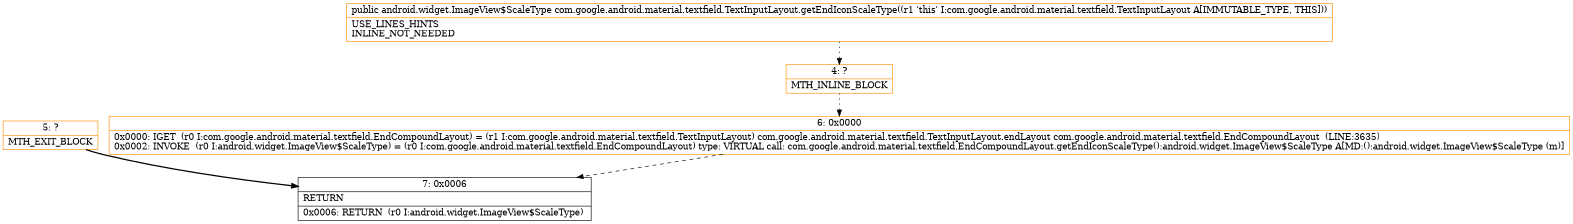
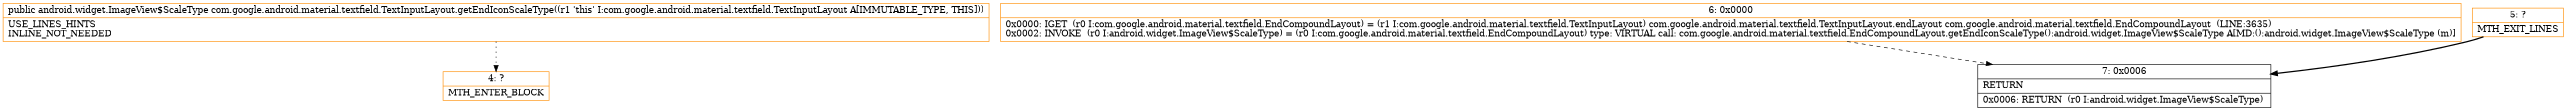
node "4: ?": text "MTH_INLINE_BLOCK" -> "MTH_ENTER_BLOCK"
edge "4: ?" -> "6: 0x0000": removed
node "5: ?": text "MTH_EXIT_BLOCK" -> "MTH_EXIT_LINES"
